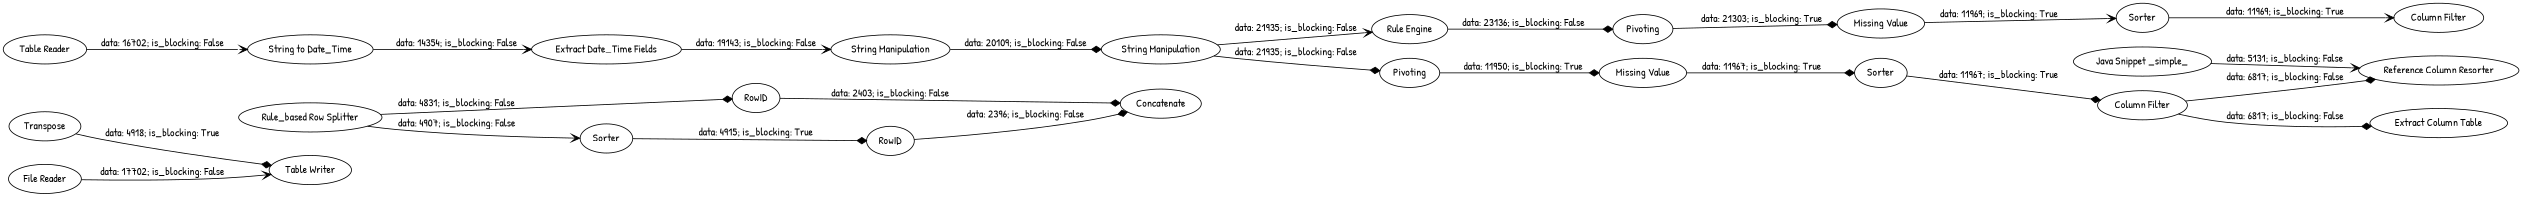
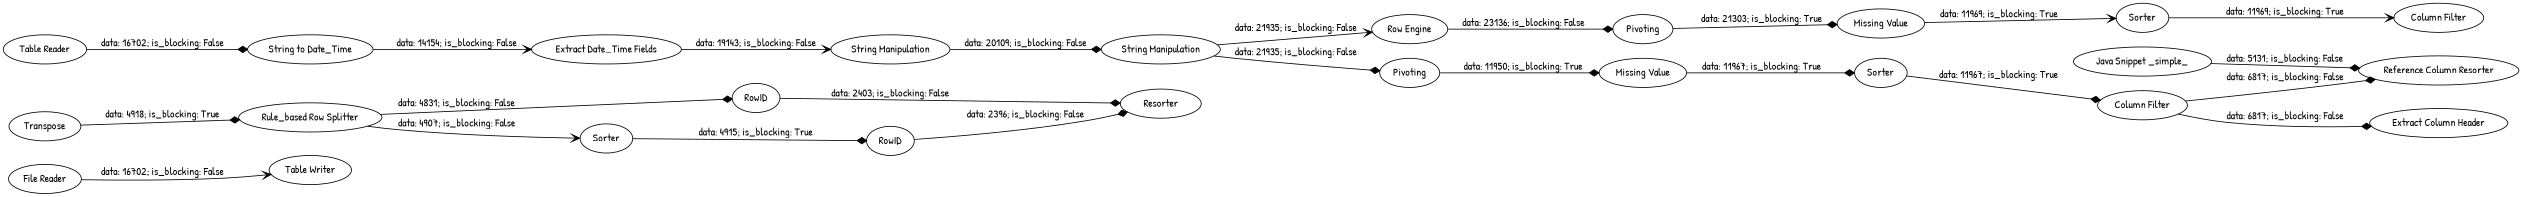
node "Rule Engine": label "Rule Engine" -> "Row Engine"
edge "String to Date_Time" -> "Extract Date_Time Fields": label "data: 14354; is_blocking: False" -> "data: 14154; is_blocking: False"
edge "Table Reader" -> "String to Date_Time": arrowhead vee -> diamond
edge "Java Snippet _simple_" -> "Reference Column Resorter": arrowhead vee -> diamond
node "Concatenate": label "Concatenate" -> "Resorter"
node "Extract Column Table": label "Extract Column Table" -> "Extract Column Header"
edge "Transpose" -> "Table Writer": now "Transpose" -> "Rule_based Row Splitter"
edge "File Reader" -> "Table Writer": label "data: 17702; is_blocking: False" -> "data: 16702; is_blocking: False"
